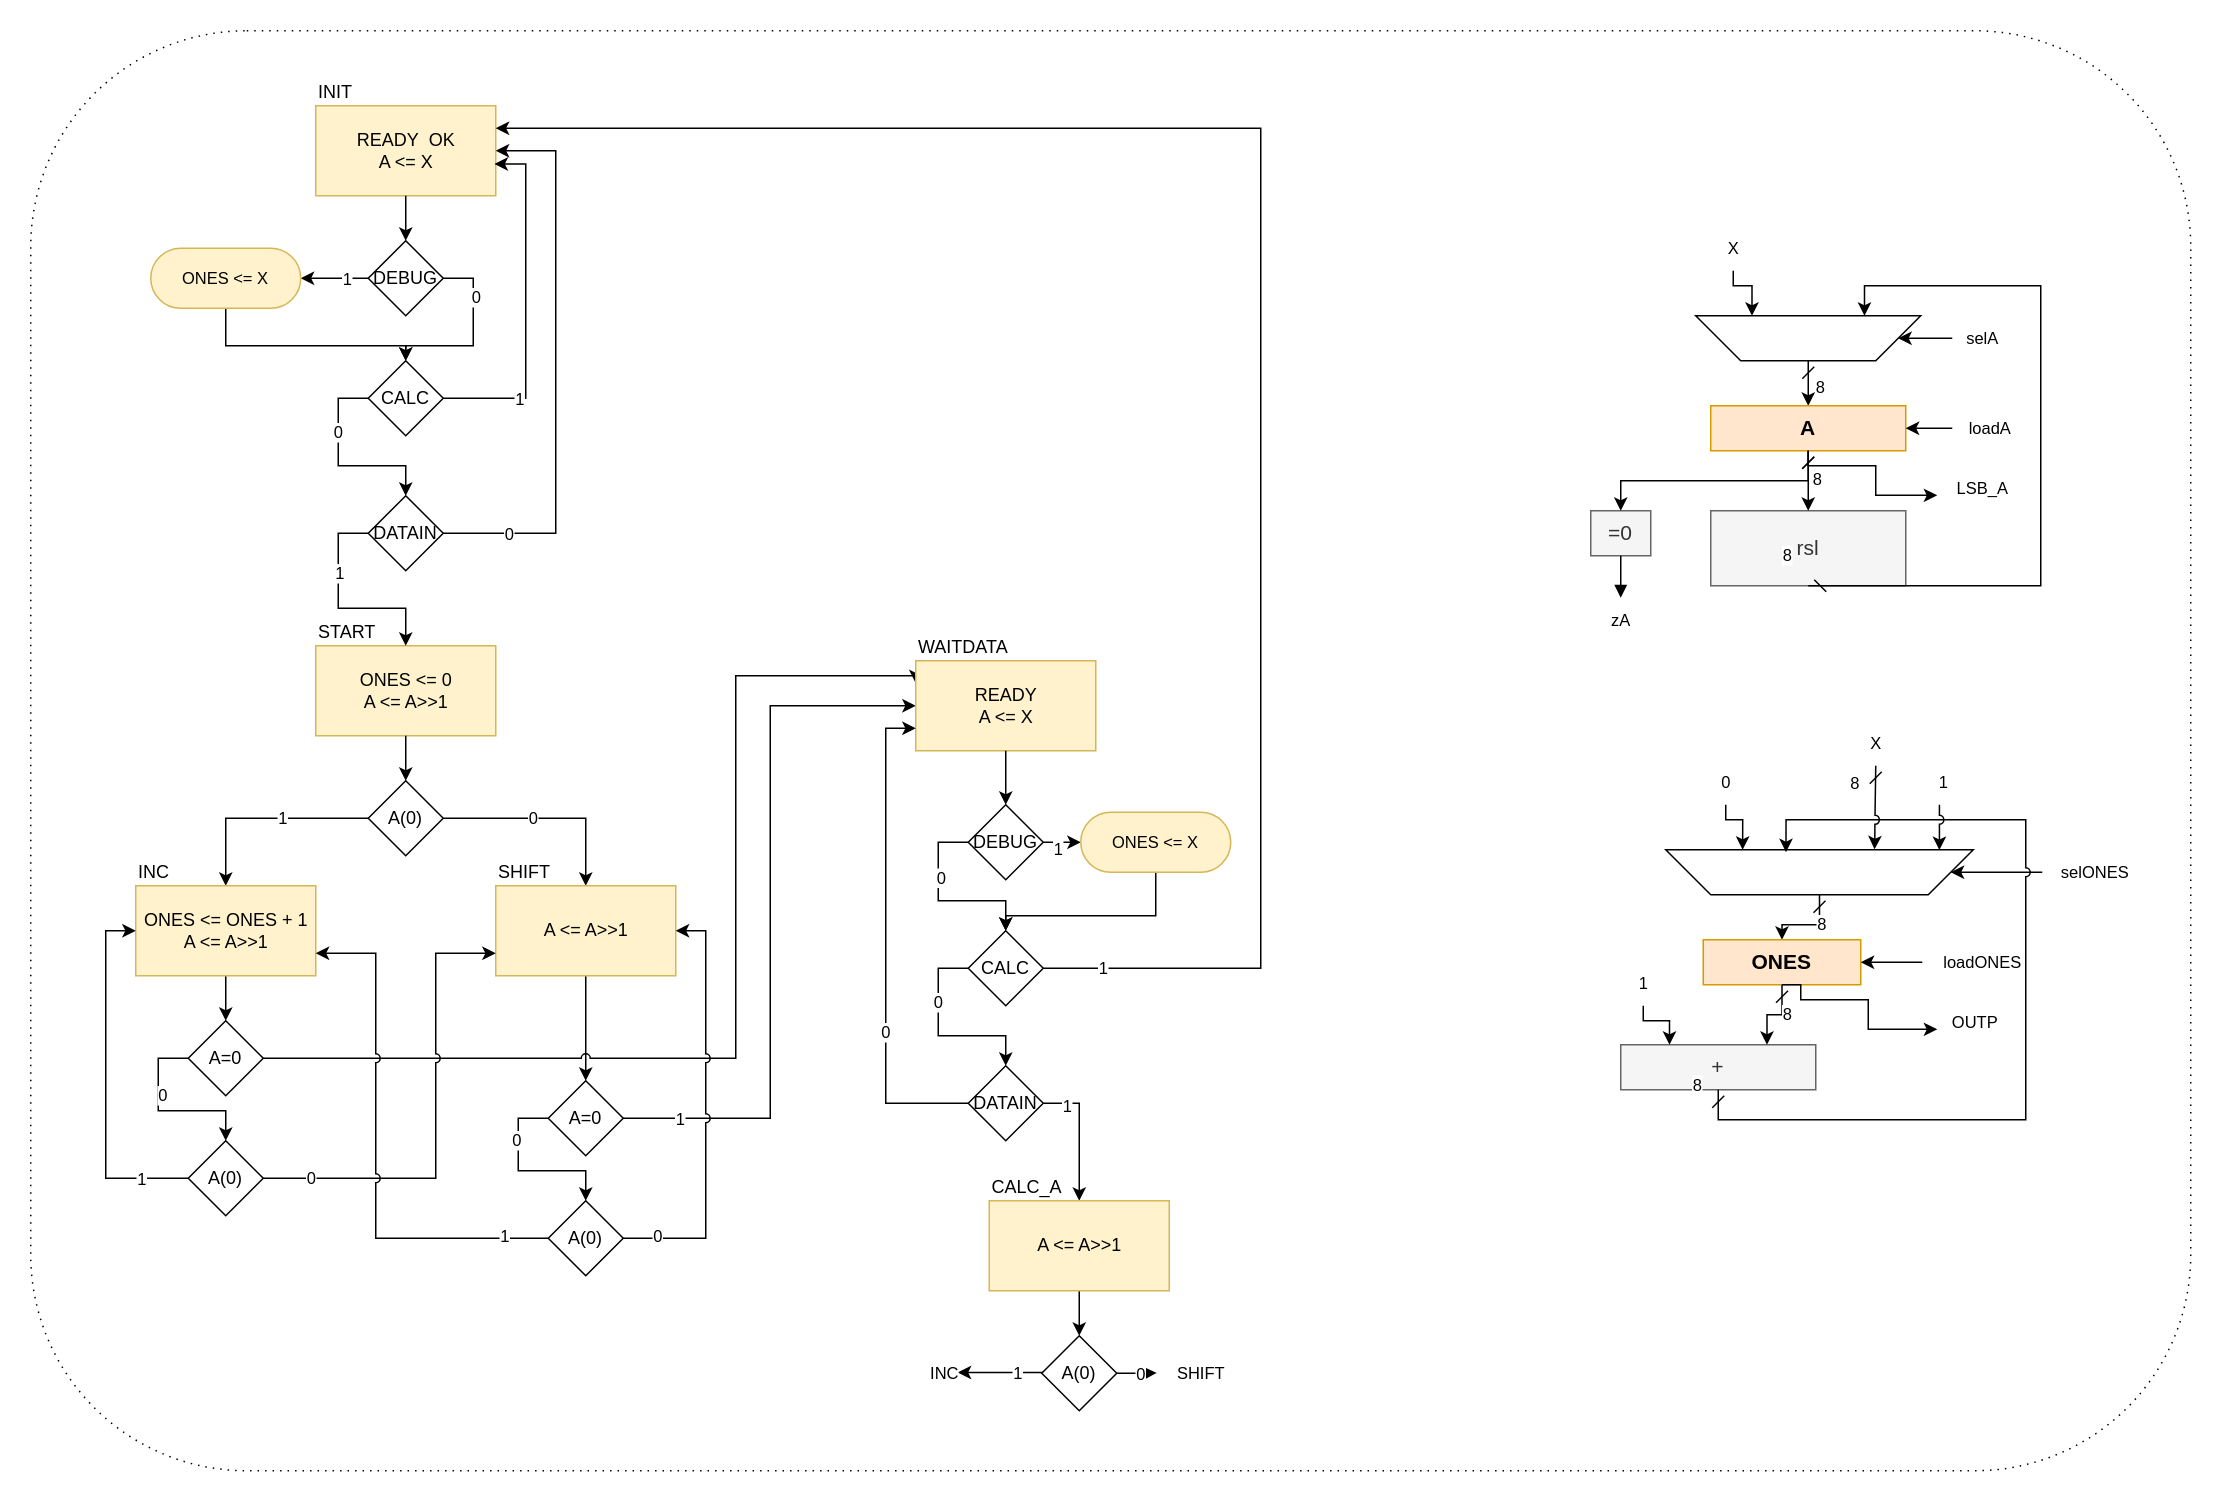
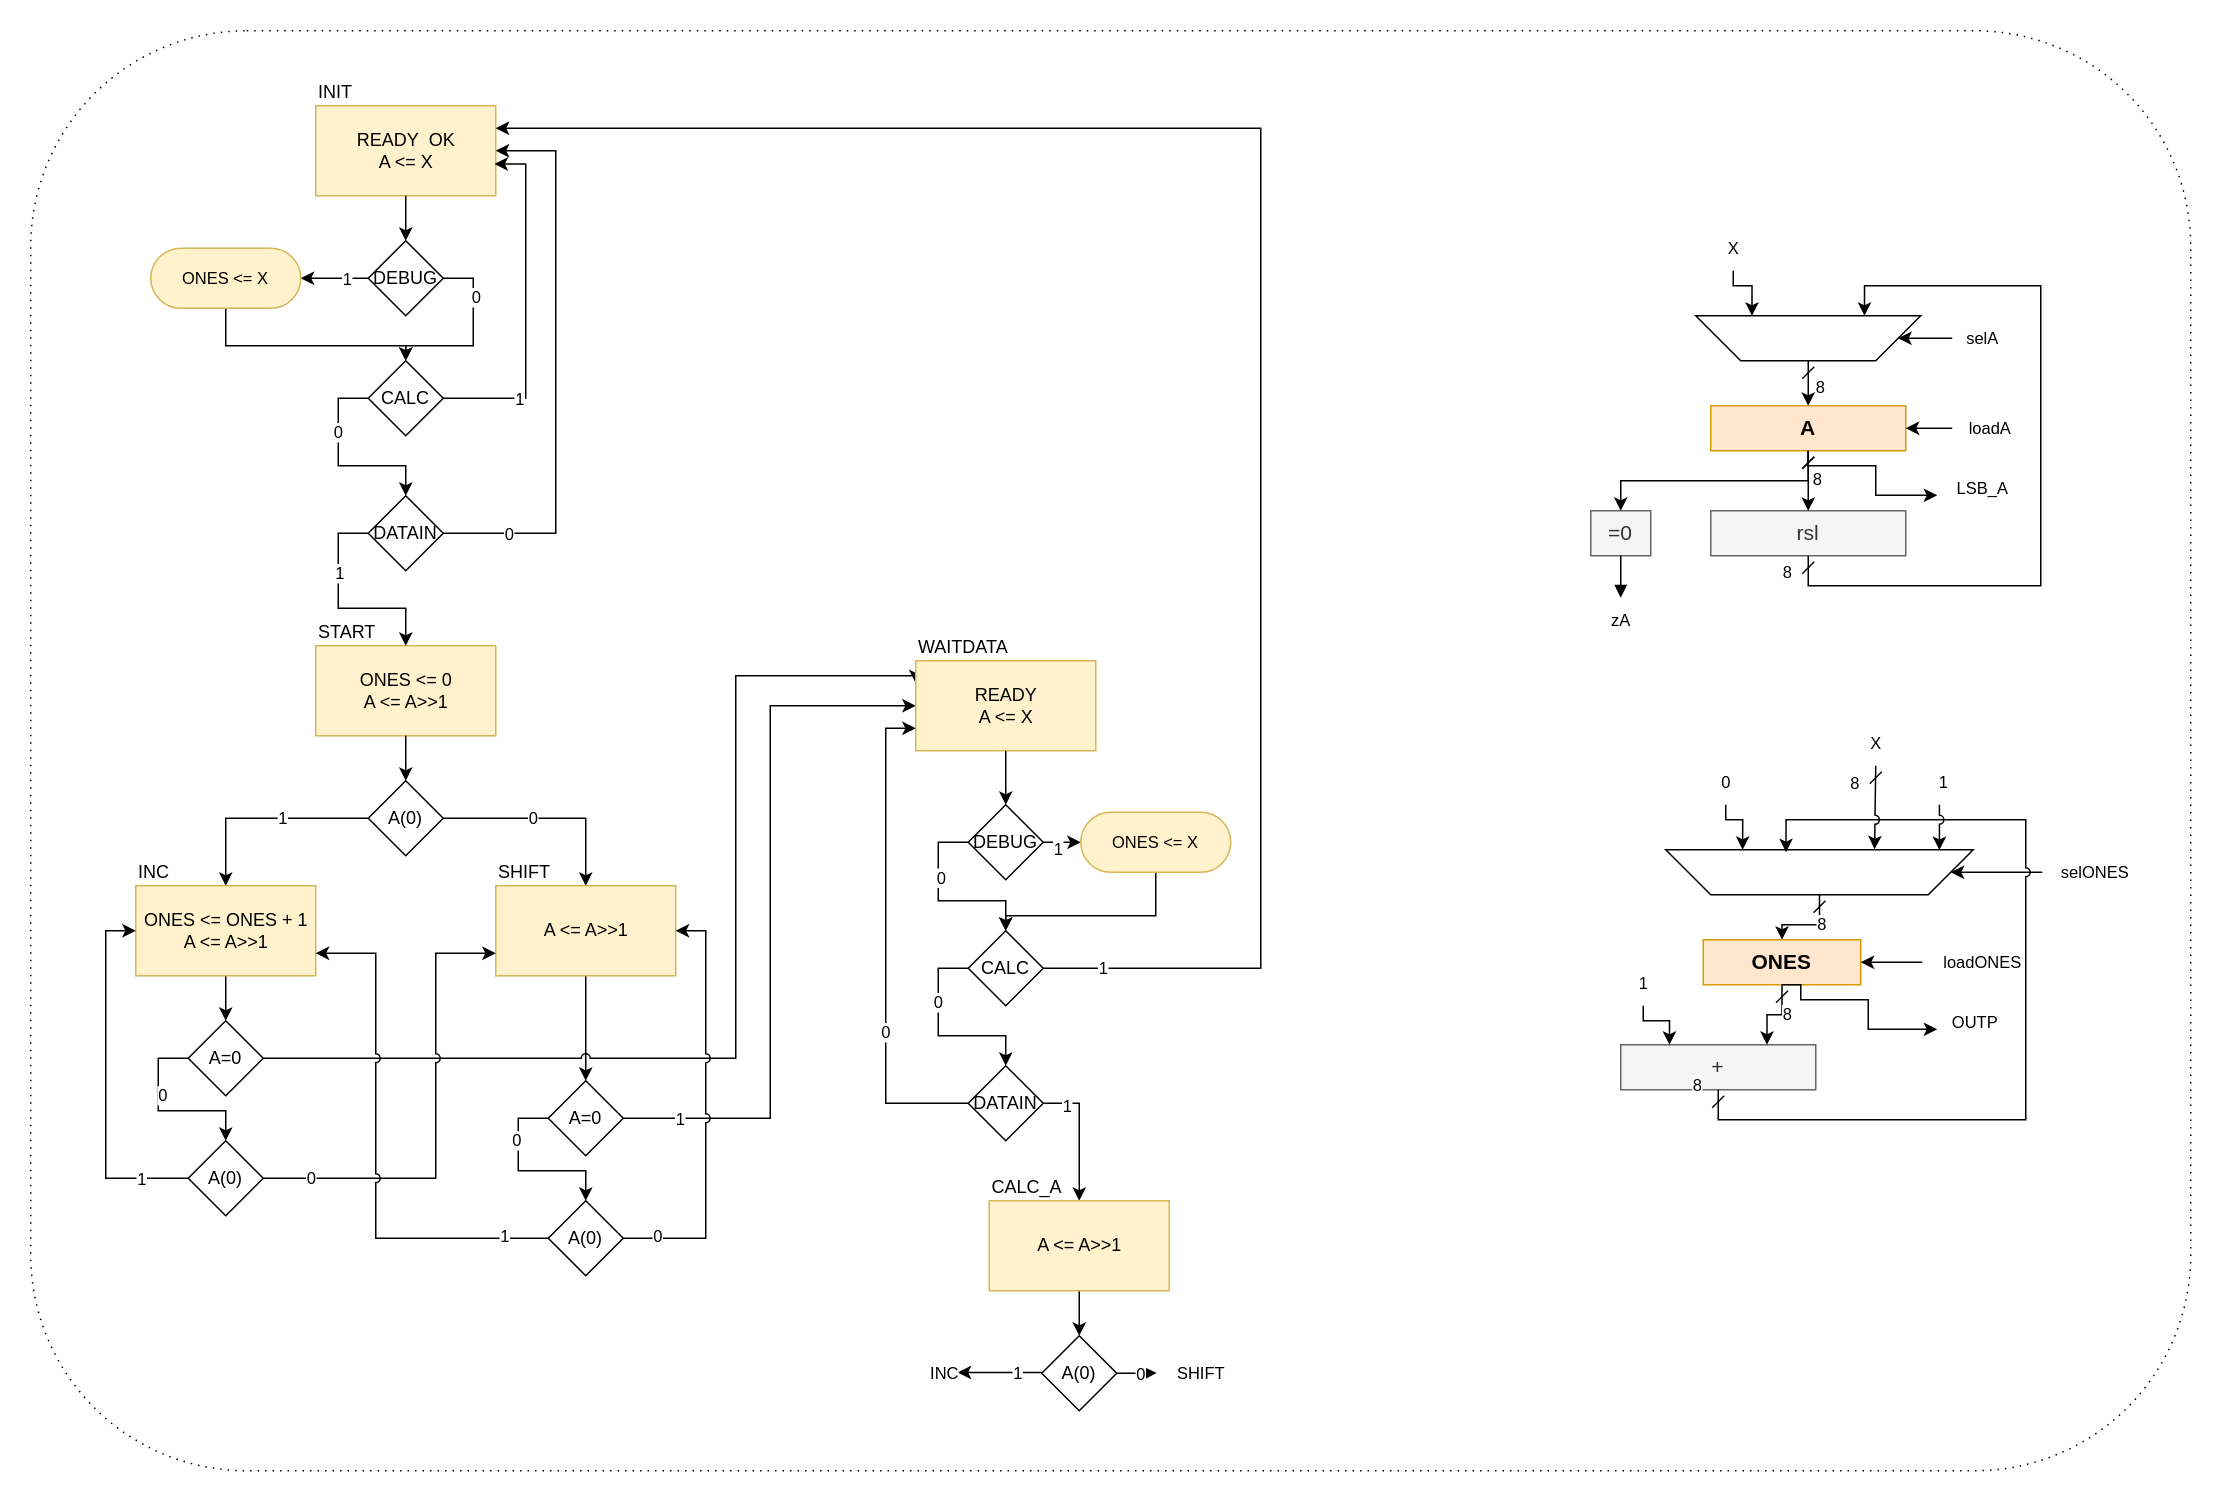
node "rsl": size 195x75 -> 195x45
